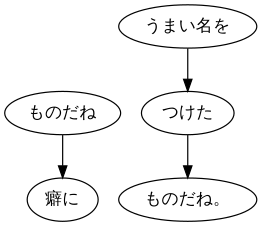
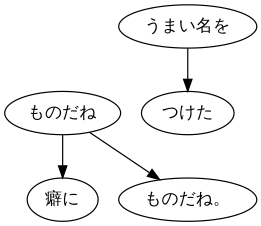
edge "つけた" -> "ものだね。": now "ものだね" -> "ものだね。"
